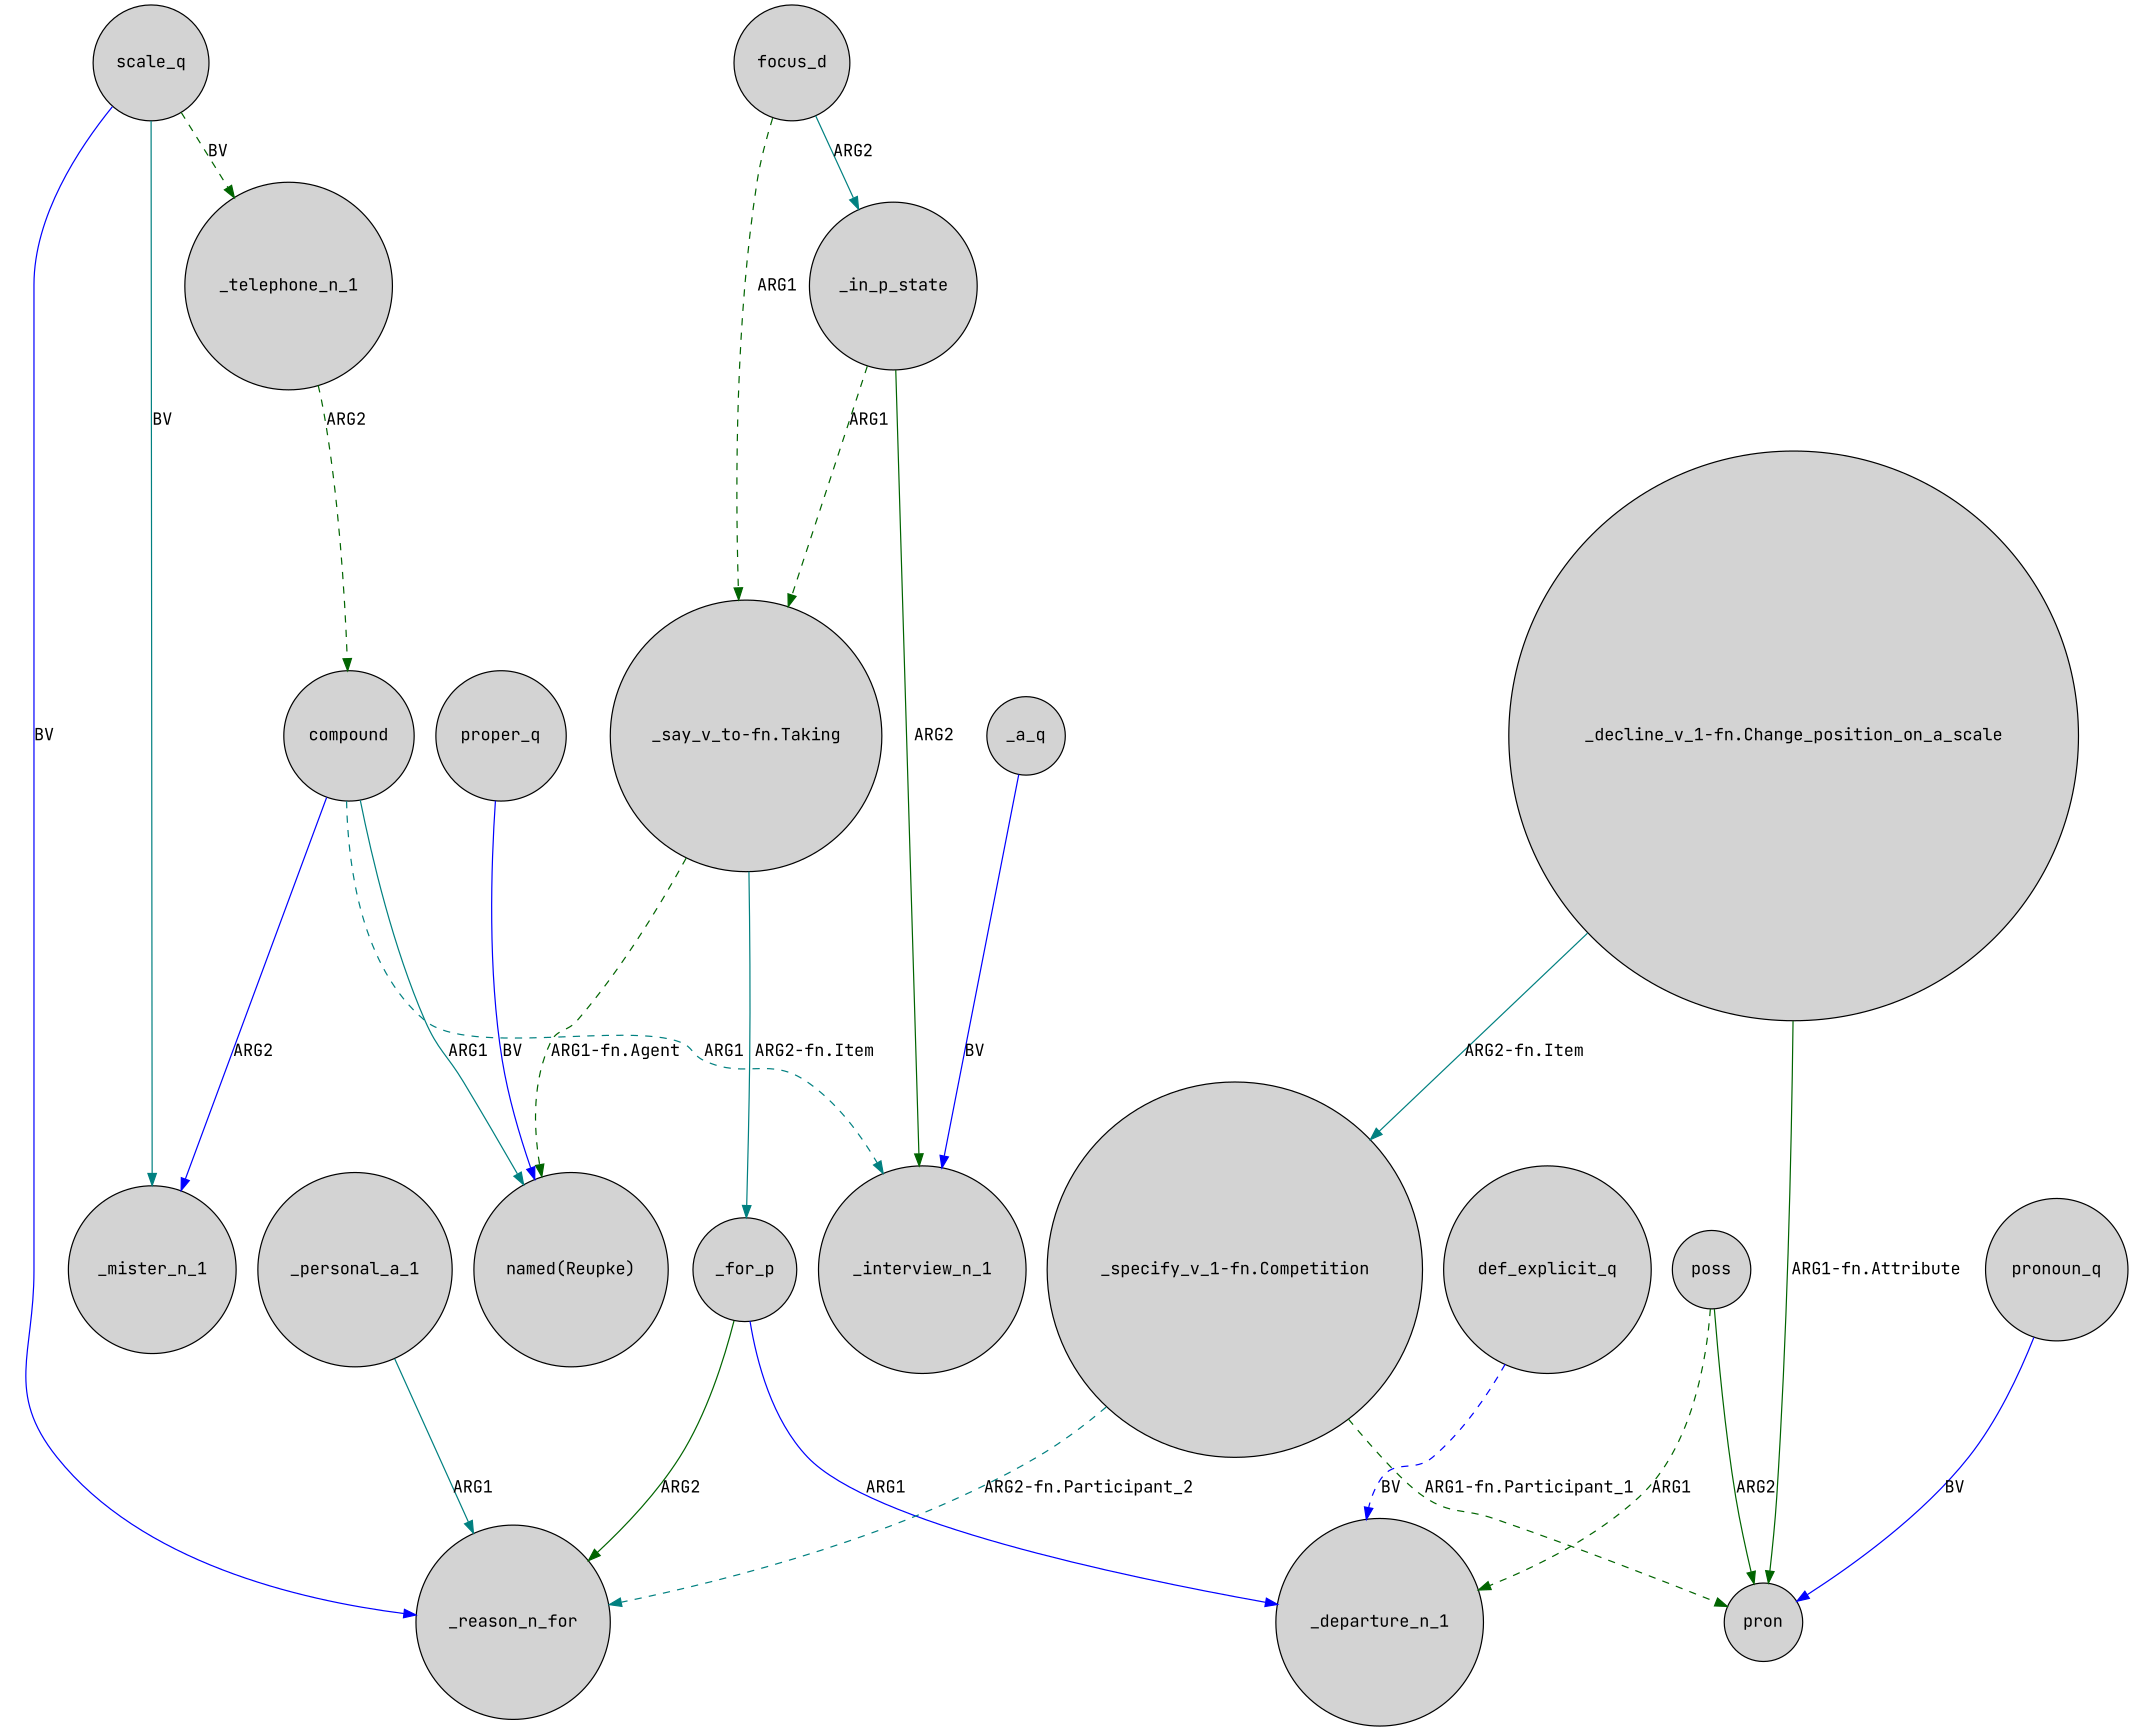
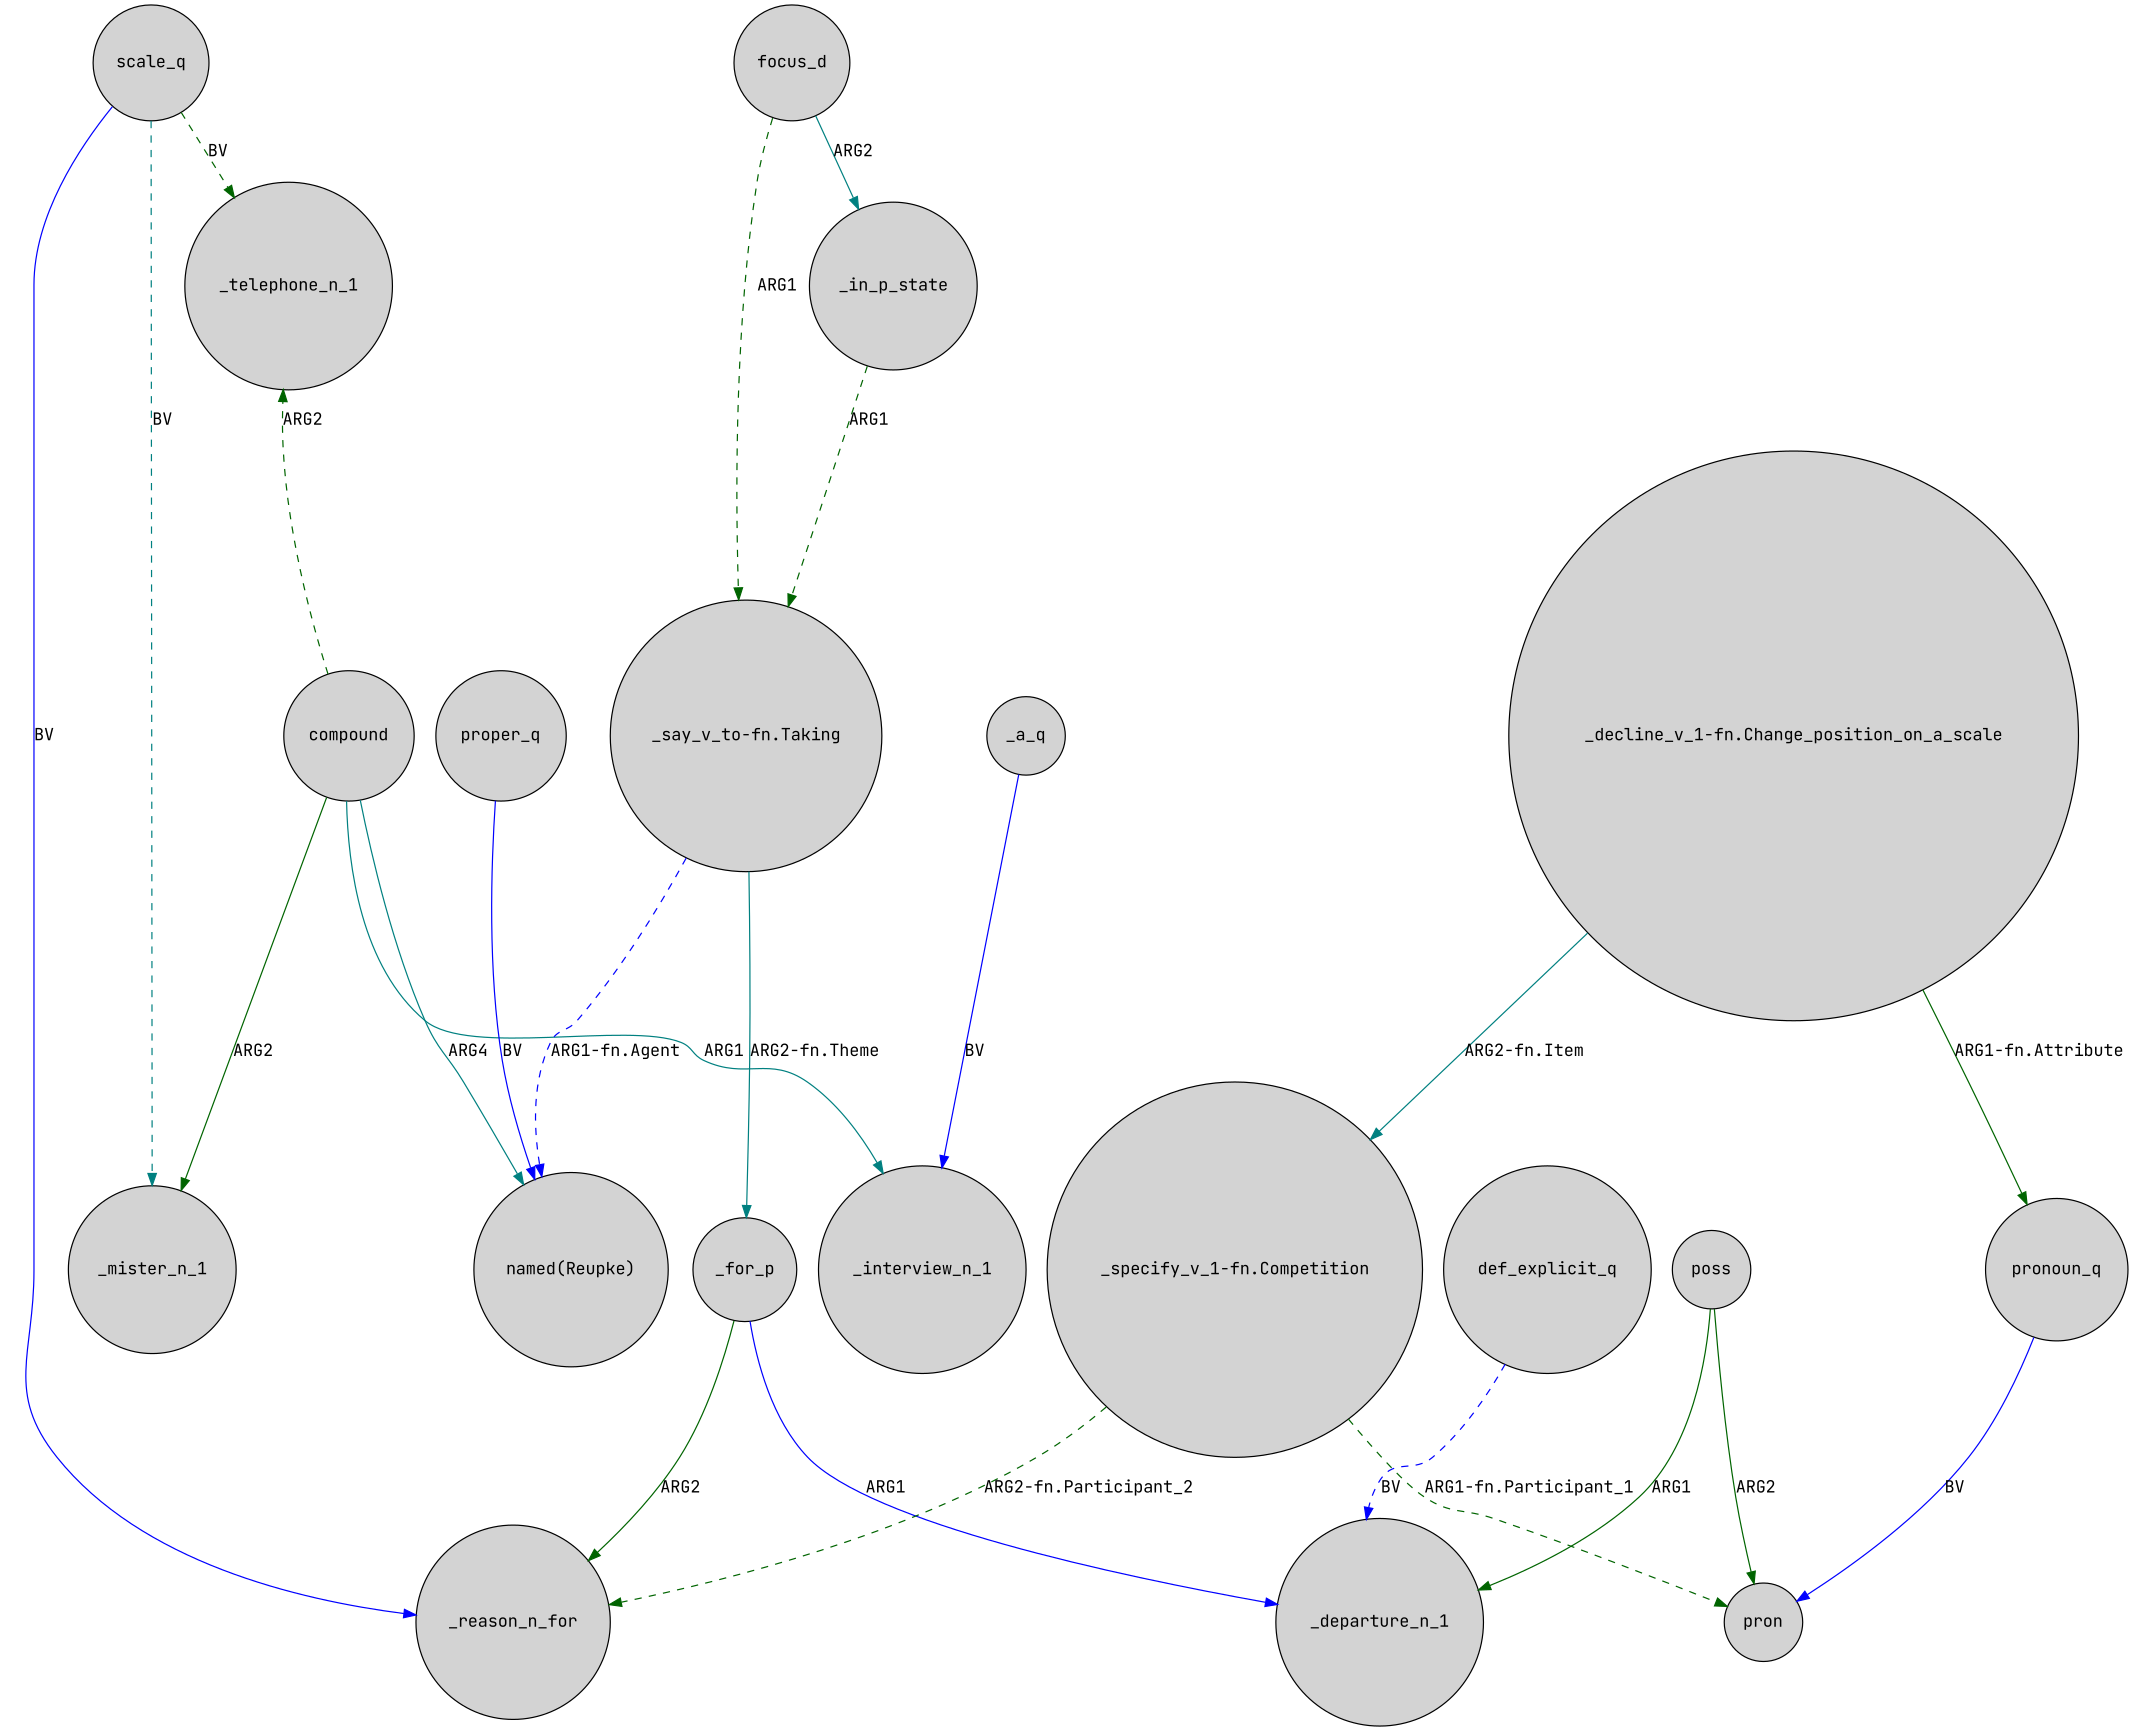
edge "_telephone_n_1" -> "compound": reversed
edge "scale_q" -> "_mister_n_1": style solid -> dashed
edge "_in_p_state" -> "_interview_n_1": removed, label "ARG2"
edge "compound" -> "_mister_n_1": color blue -> darkgreen
edge "_say_v_to-fn.Taking" -> "named(Reupke)": color darkgreen -> blue
edge "compound" -> "_interview_n_1": style dashed -> solid
edge "compound" -> "named(Reupke)": label "ARG1" -> "ARG4"
edge "_say_v_to-fn.Taking" -> "_for_p": label "ARG2-fn.Item" -> "ARG2-fn.Theme"
node "_personal_a_1": removed
edge "_decline_v_1-fn.Change_position_on_a_scale" -> "pron": now "_decline_v_1-fn.Change_position_on_a_scale" -> "pronoun_q"
edge "poss" -> "_departure_n_1": style dashed -> solid
edge "_specify_v_1-fn.Competition" -> "_reason_n_for": color teal -> darkgreen
